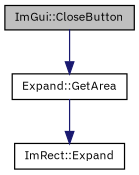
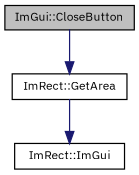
node "Expand::GetArea": label "Expand::GetArea" -> "ImRect::GetArea"
node "ImRect::Expand": label "ImRect::Expand" -> "ImRect::ImGui"
